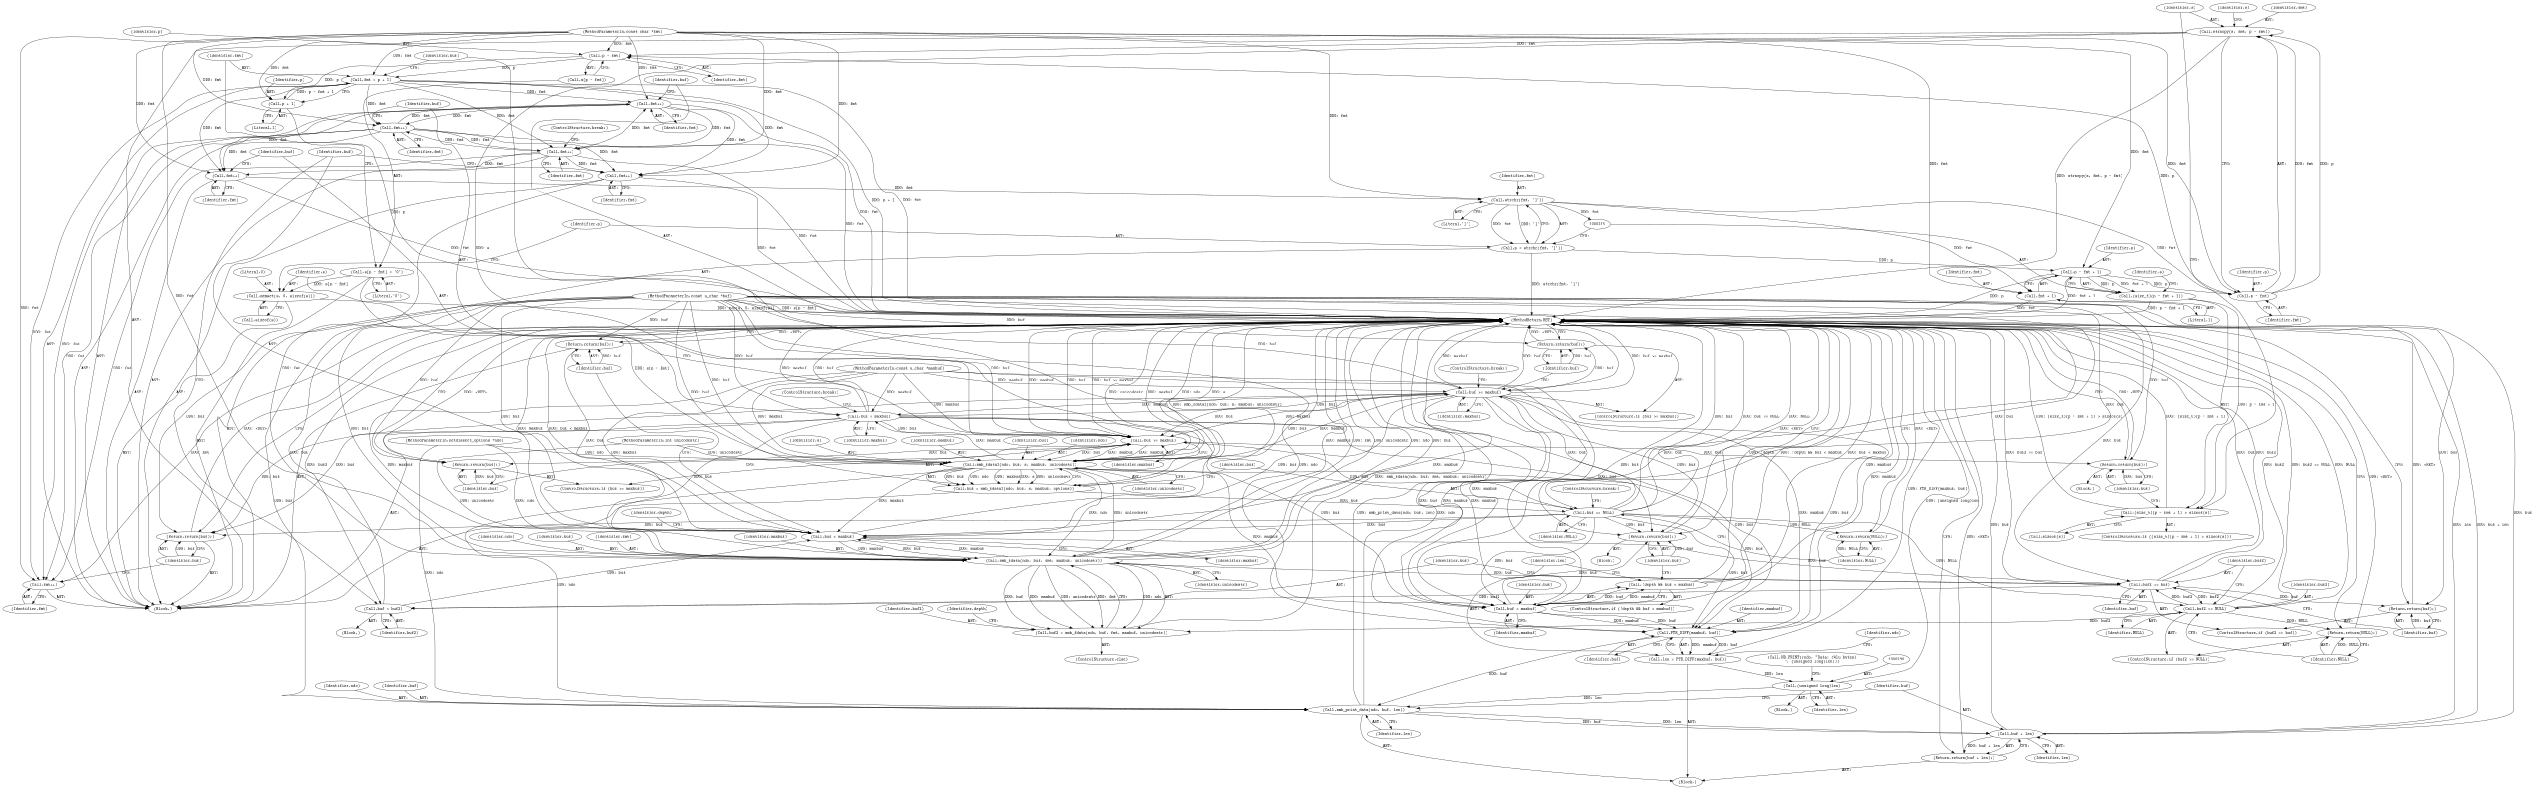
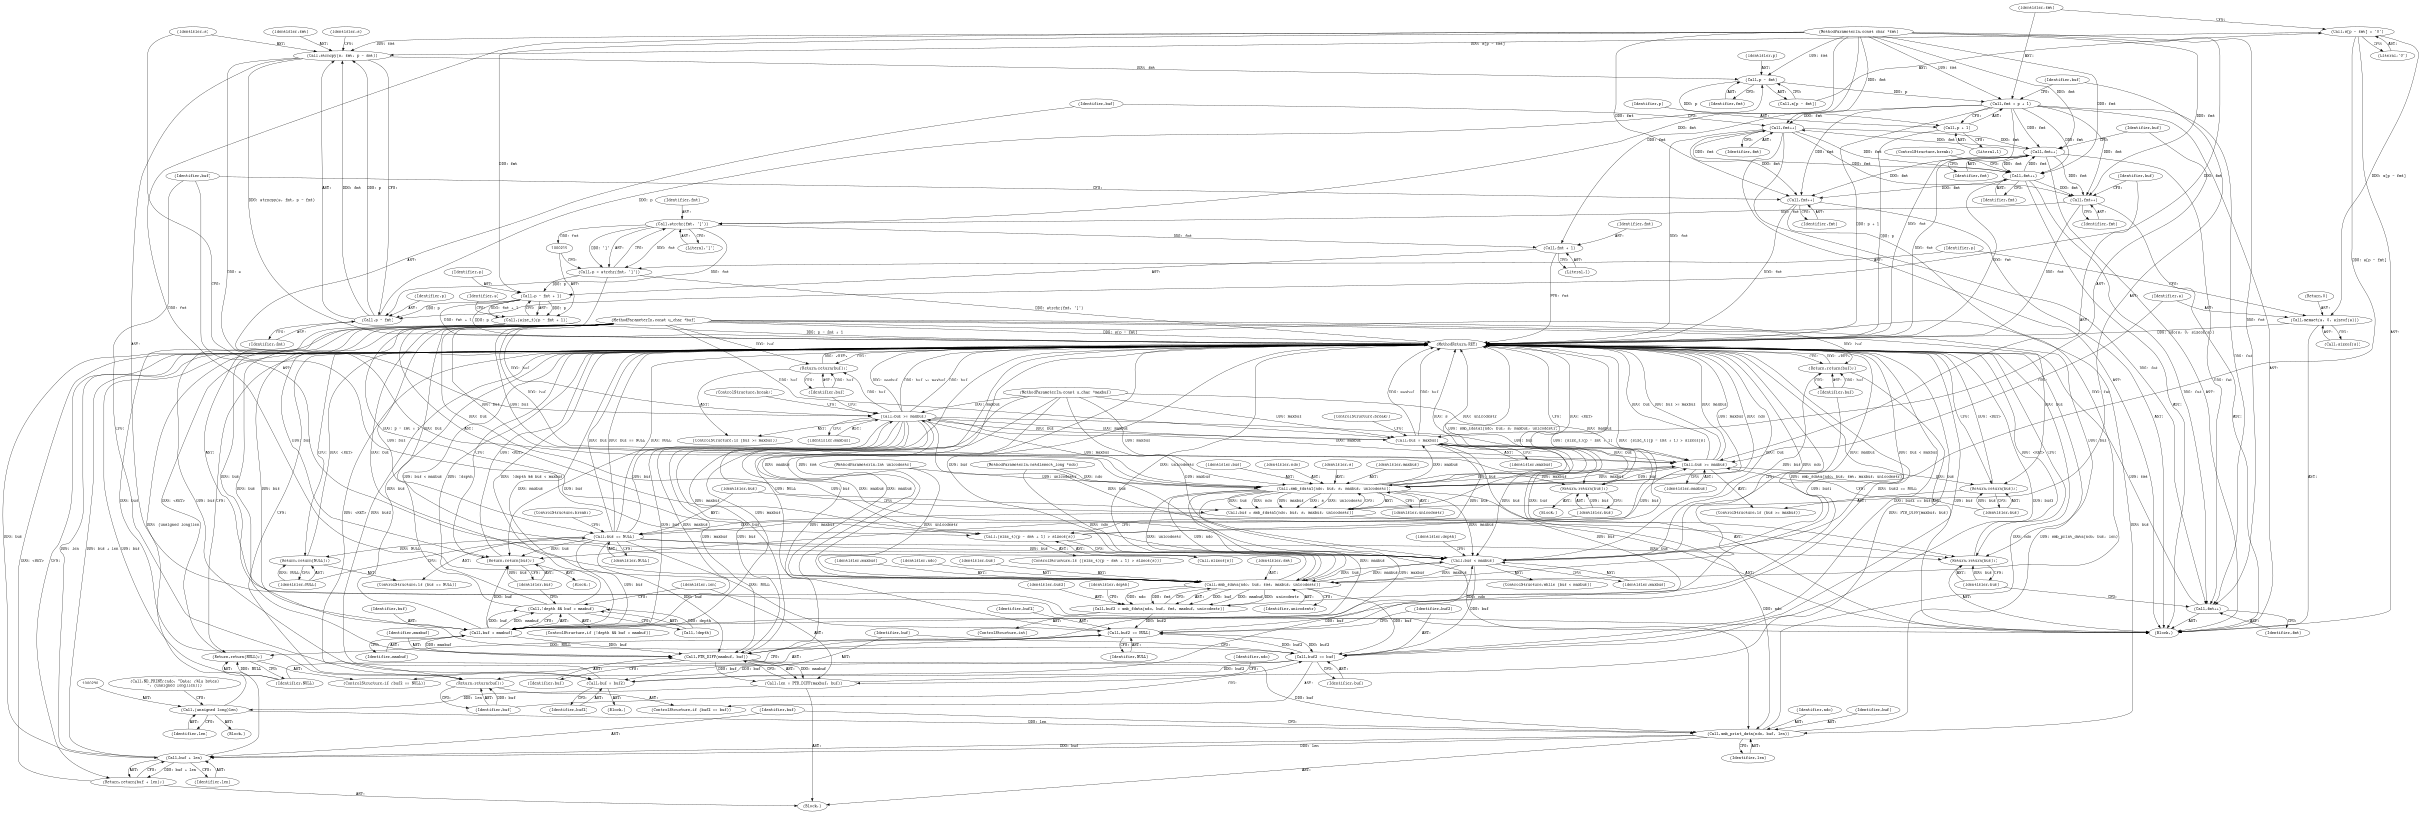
edge "(MethodParameterIn,const char *fmt)" -> "(Call,p + 1)": now "(MethodParameterIn,const char *fmt)" -> "(Call,strncpy(s, fmt, p - fmt))"
edge "(Call,s[p - fmt] = '0')" -> "(Call,strncpy(s, fmt, p - fmt))": added, label "DDG: s[p - fmt]"
edge "(Call,p + 1)" -> "(Call,fmt = p + 1)": label "DDG: p - fmt + 1" -> "AST: "
node "(Literal,0)": label "(Literal,0)" -> "(Return,0)"
edge "(Call,p - fmt + 1)" -> "(Call,fmt + 1)": removed, label "CFG:"
edge "(Call,fmt + 1)" -> "(MethodReturn,RET)": label "DDG: fmt" -> "PTR: fmt"
edge "(Call,buf = maxbuf)" -> "(Call,PTR_DIFF(maxbuf, buf))": removed, label "DDG: buf"
node "(MethodParameterIn,netdissect_options *ndo)": label "(MethodParameterIn,netdissect_options *ndo)" -> "(MethodParameterIn,netdissect_long *ndo)"
edge "(MethodParameterIn,const u_char *buf)" -> "(Call,PTR_DIFF(maxbuf, buf))": label "DDG: ndo" -> "DDG: buf"
node "(Call,buf = smb_fdata1(ndo, buf, s, maxbuf, options))": label "(Call,buf = smb_fdata1(ndo, buf, s, maxbuf, options))" -> "(Call,buf = smb_fdata1(ndo, buf, s, maxbuf, unicodestr))"
edge "(Call,smb_fdata1(ndo, buf, s, maxbuf, unicodestr))" -> "(Call,PTR_DIFF(maxbuf, buf))": label "DDG: buf" -> "DDG: maxbuf"
node "(ControlStructure,if (buf == NULL))": added
node "(ControlStructure,while (buf < maxbuf))": added
edge "(Call,buf2 == NULL)" -> "(Call,buf2 = smb_fdata(ndo, buf, fmt, maxbuf, unicodestr))": reversed
node "(Call,!depth)": added
node "(ControlStructure,else)": label "(ControlStructure,else)" -> "(ControlStructure,int)"
